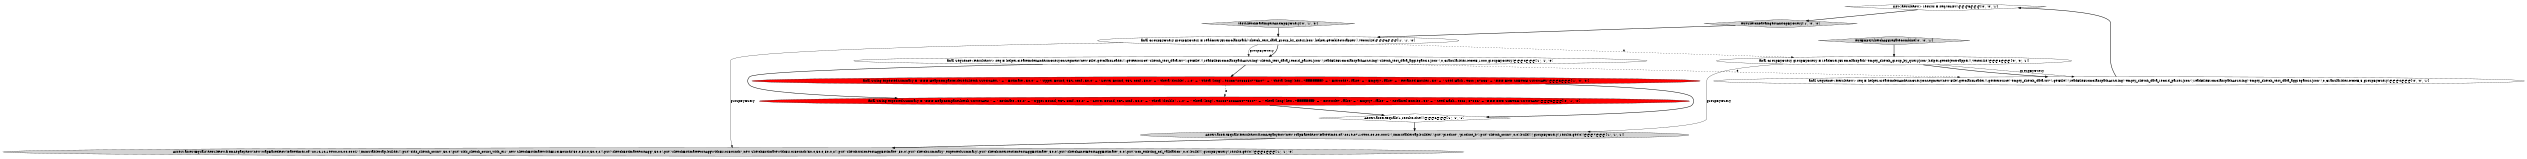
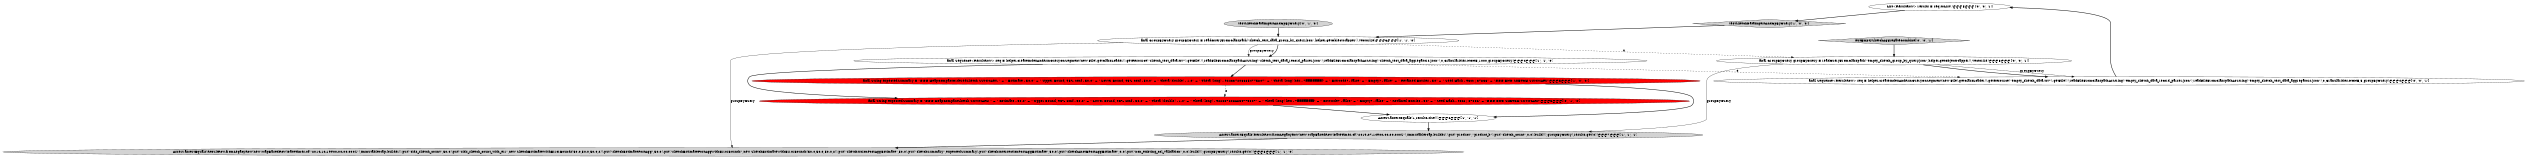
node "List<ResultRow> results = seq.toList()@@@5@@@['0', '0', '1']": shape diamond -> ellipse
node "testSketchDataIngestAndGpByQuery['0', '1', '0']": shape diamond -> ellipse
node "Assert.assertEquals(1,results.size())@@@6@@@['1', '1', '1']": shape diamond -> ellipse
